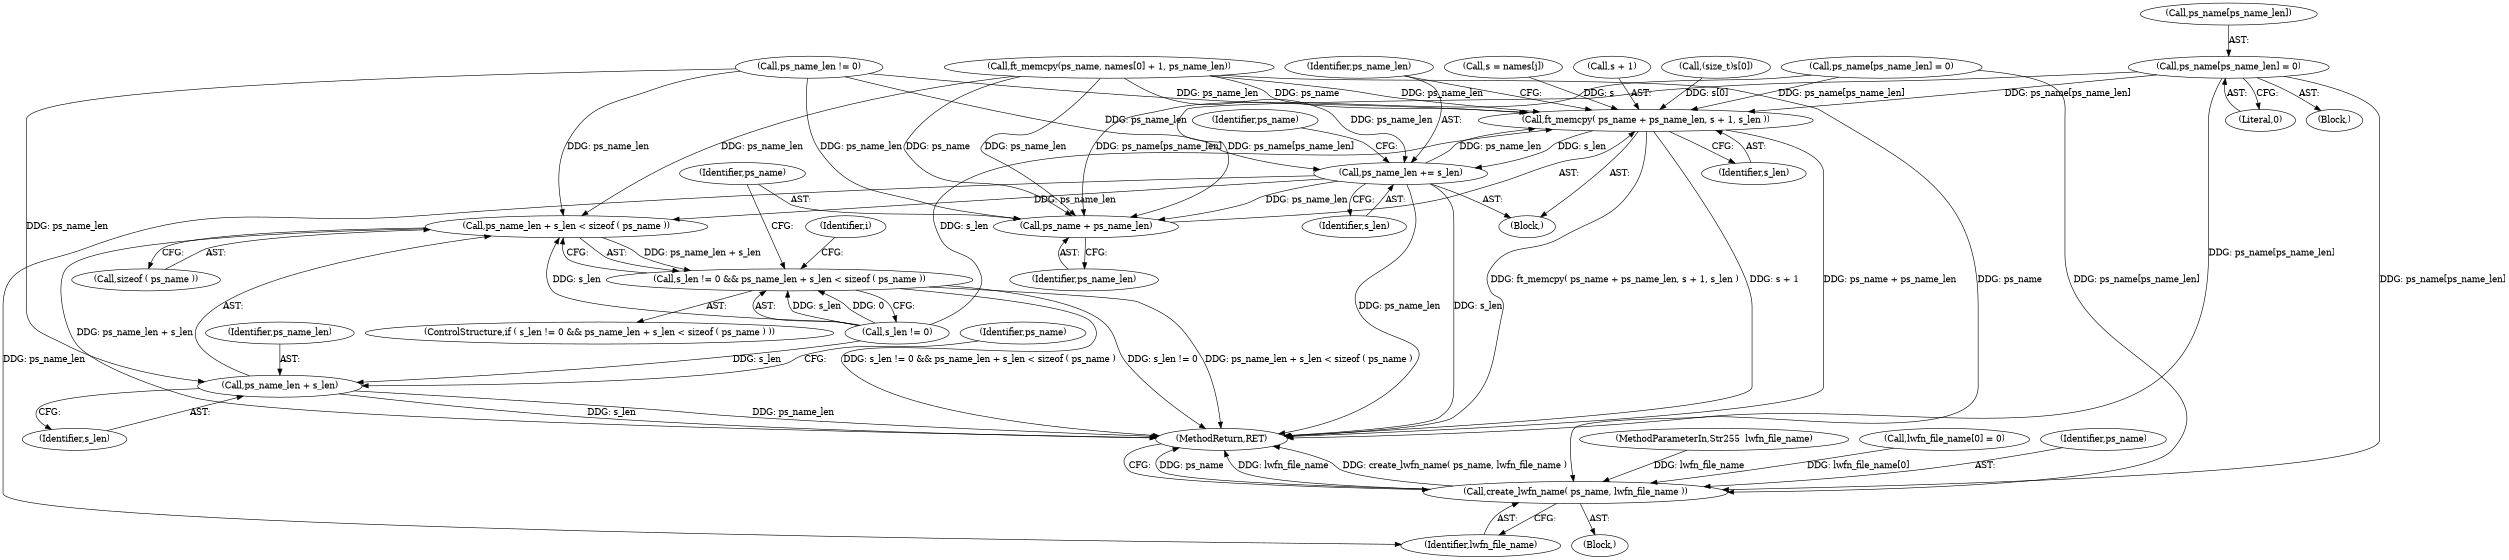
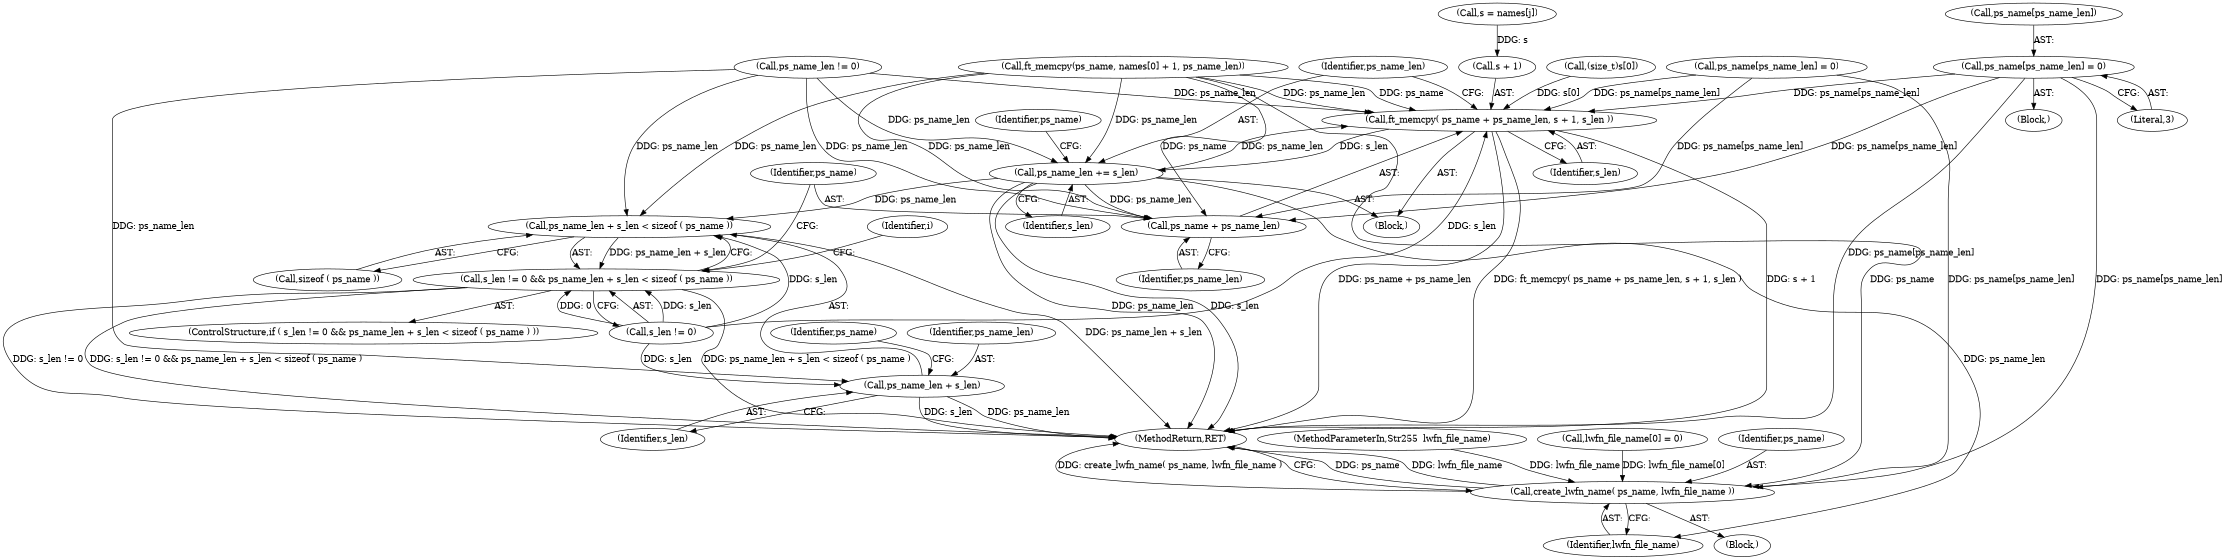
edge "(Call,s = names[j])" -> "(Call,ft_memcpy( ps_name + ps_name_len, s + 1, s_len ))": now "(Call,s = names[j])" -> "(Call,s + 1)"
node "(Literal,0)": label "(Literal,0)" -> "(Literal,3)"
